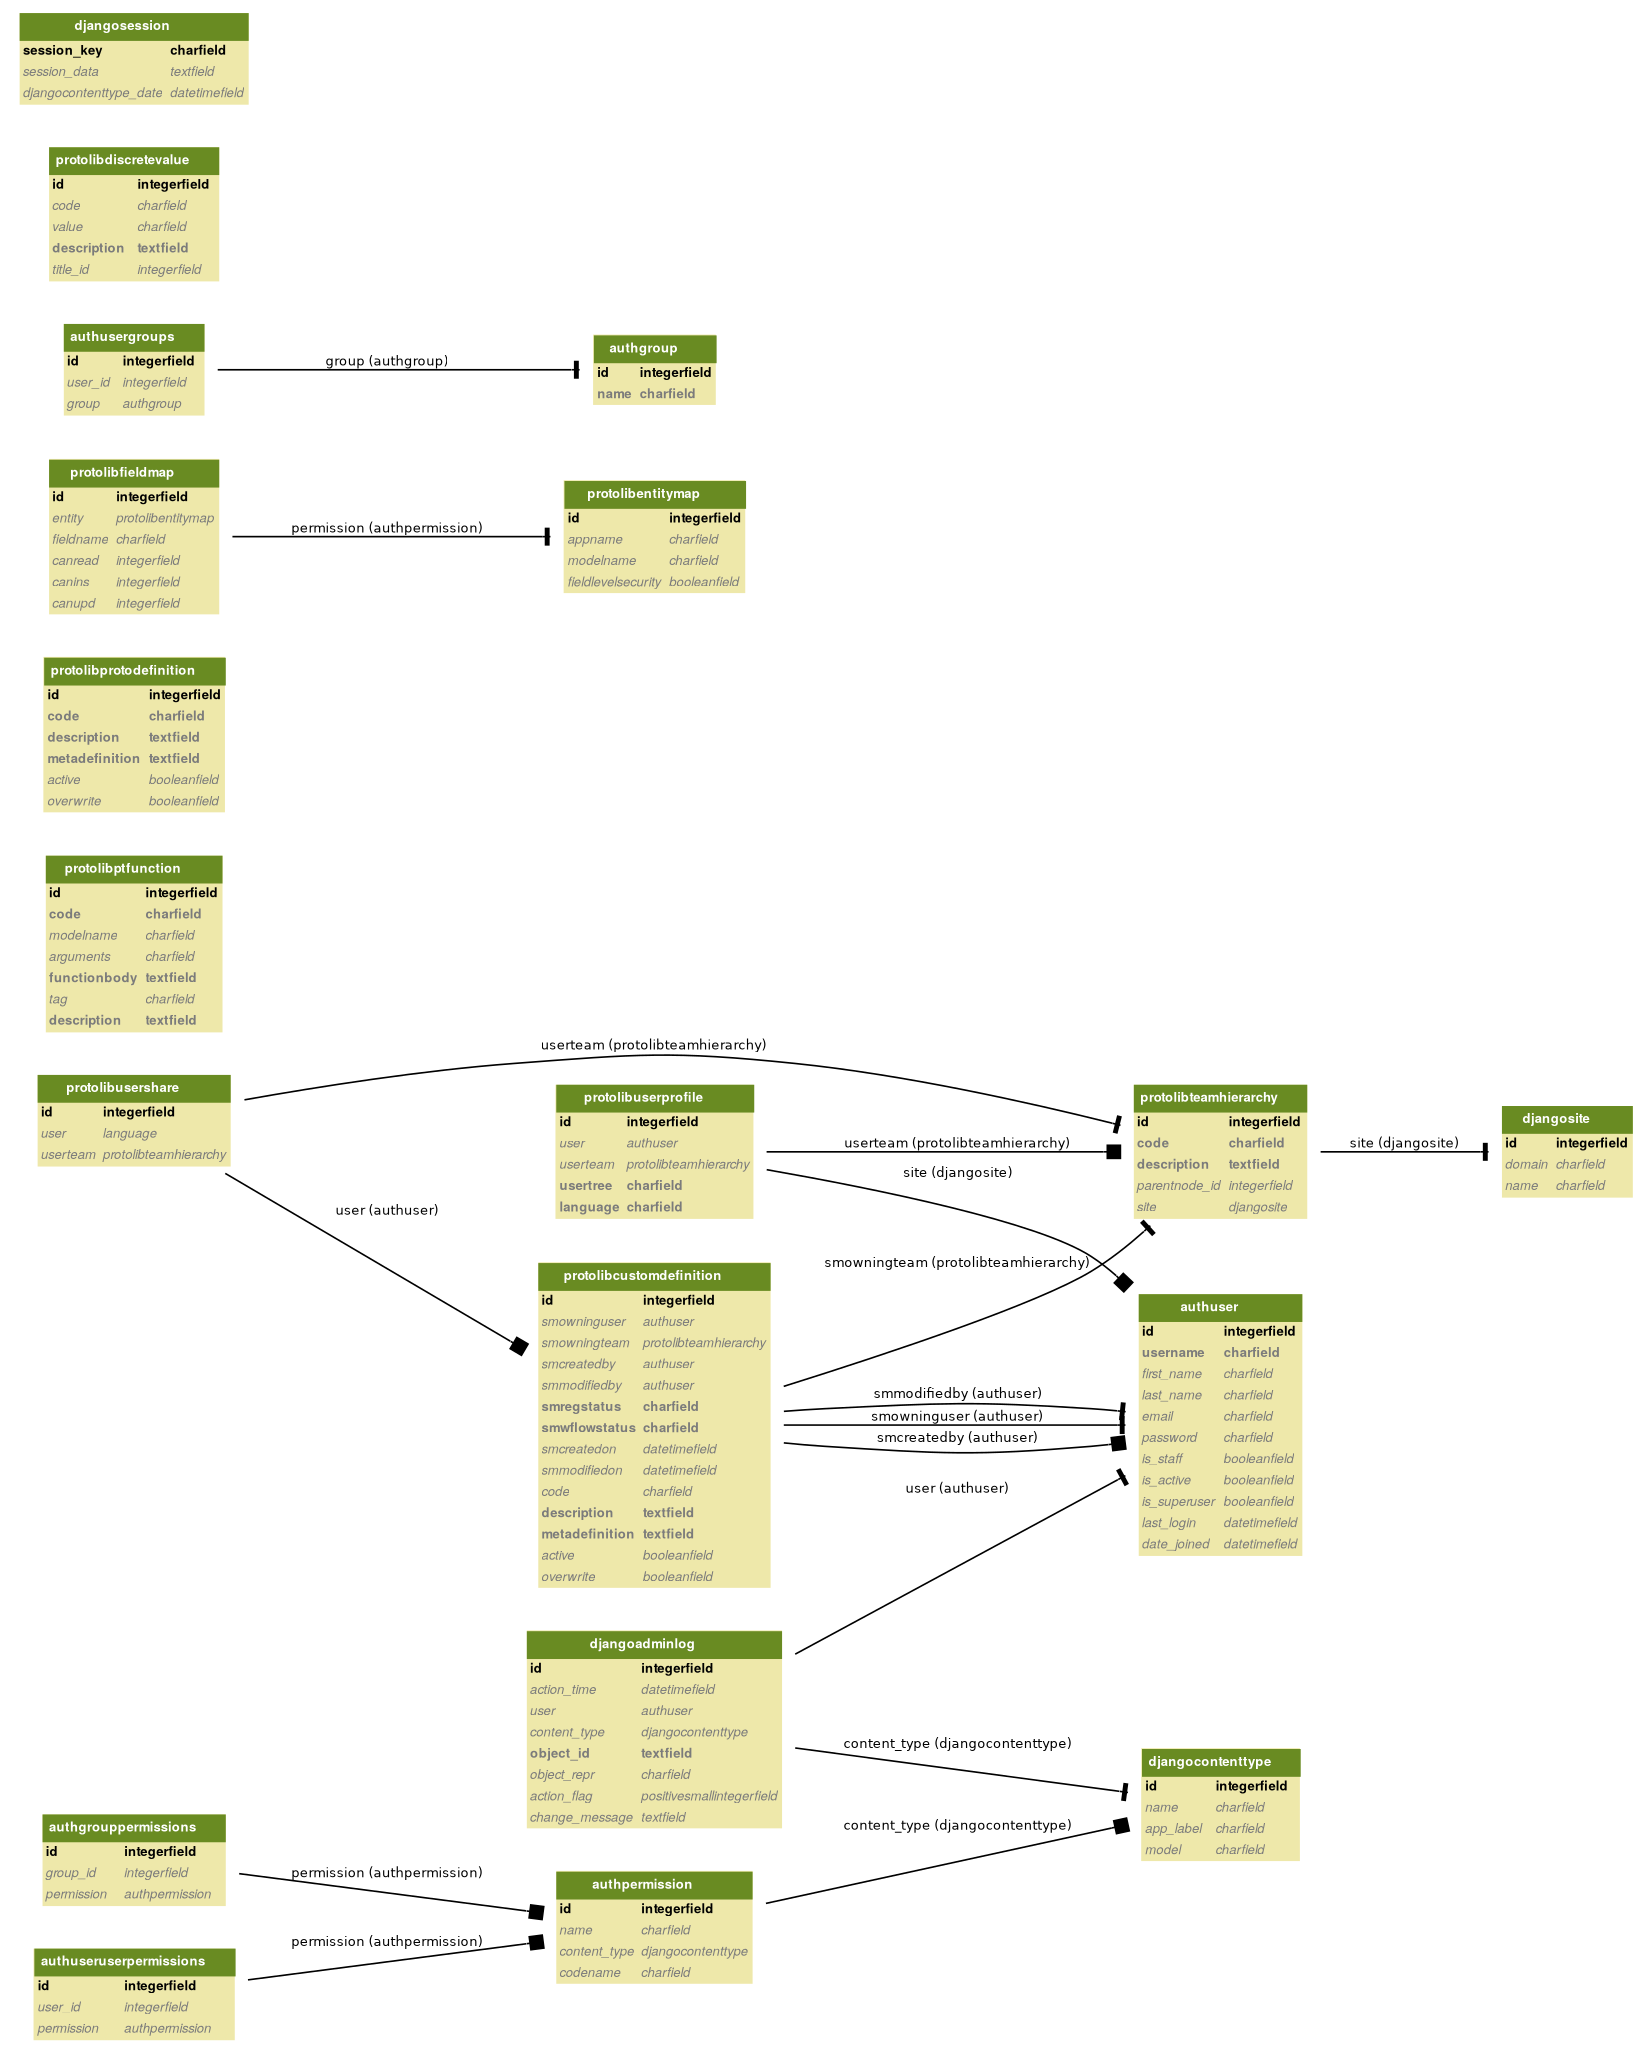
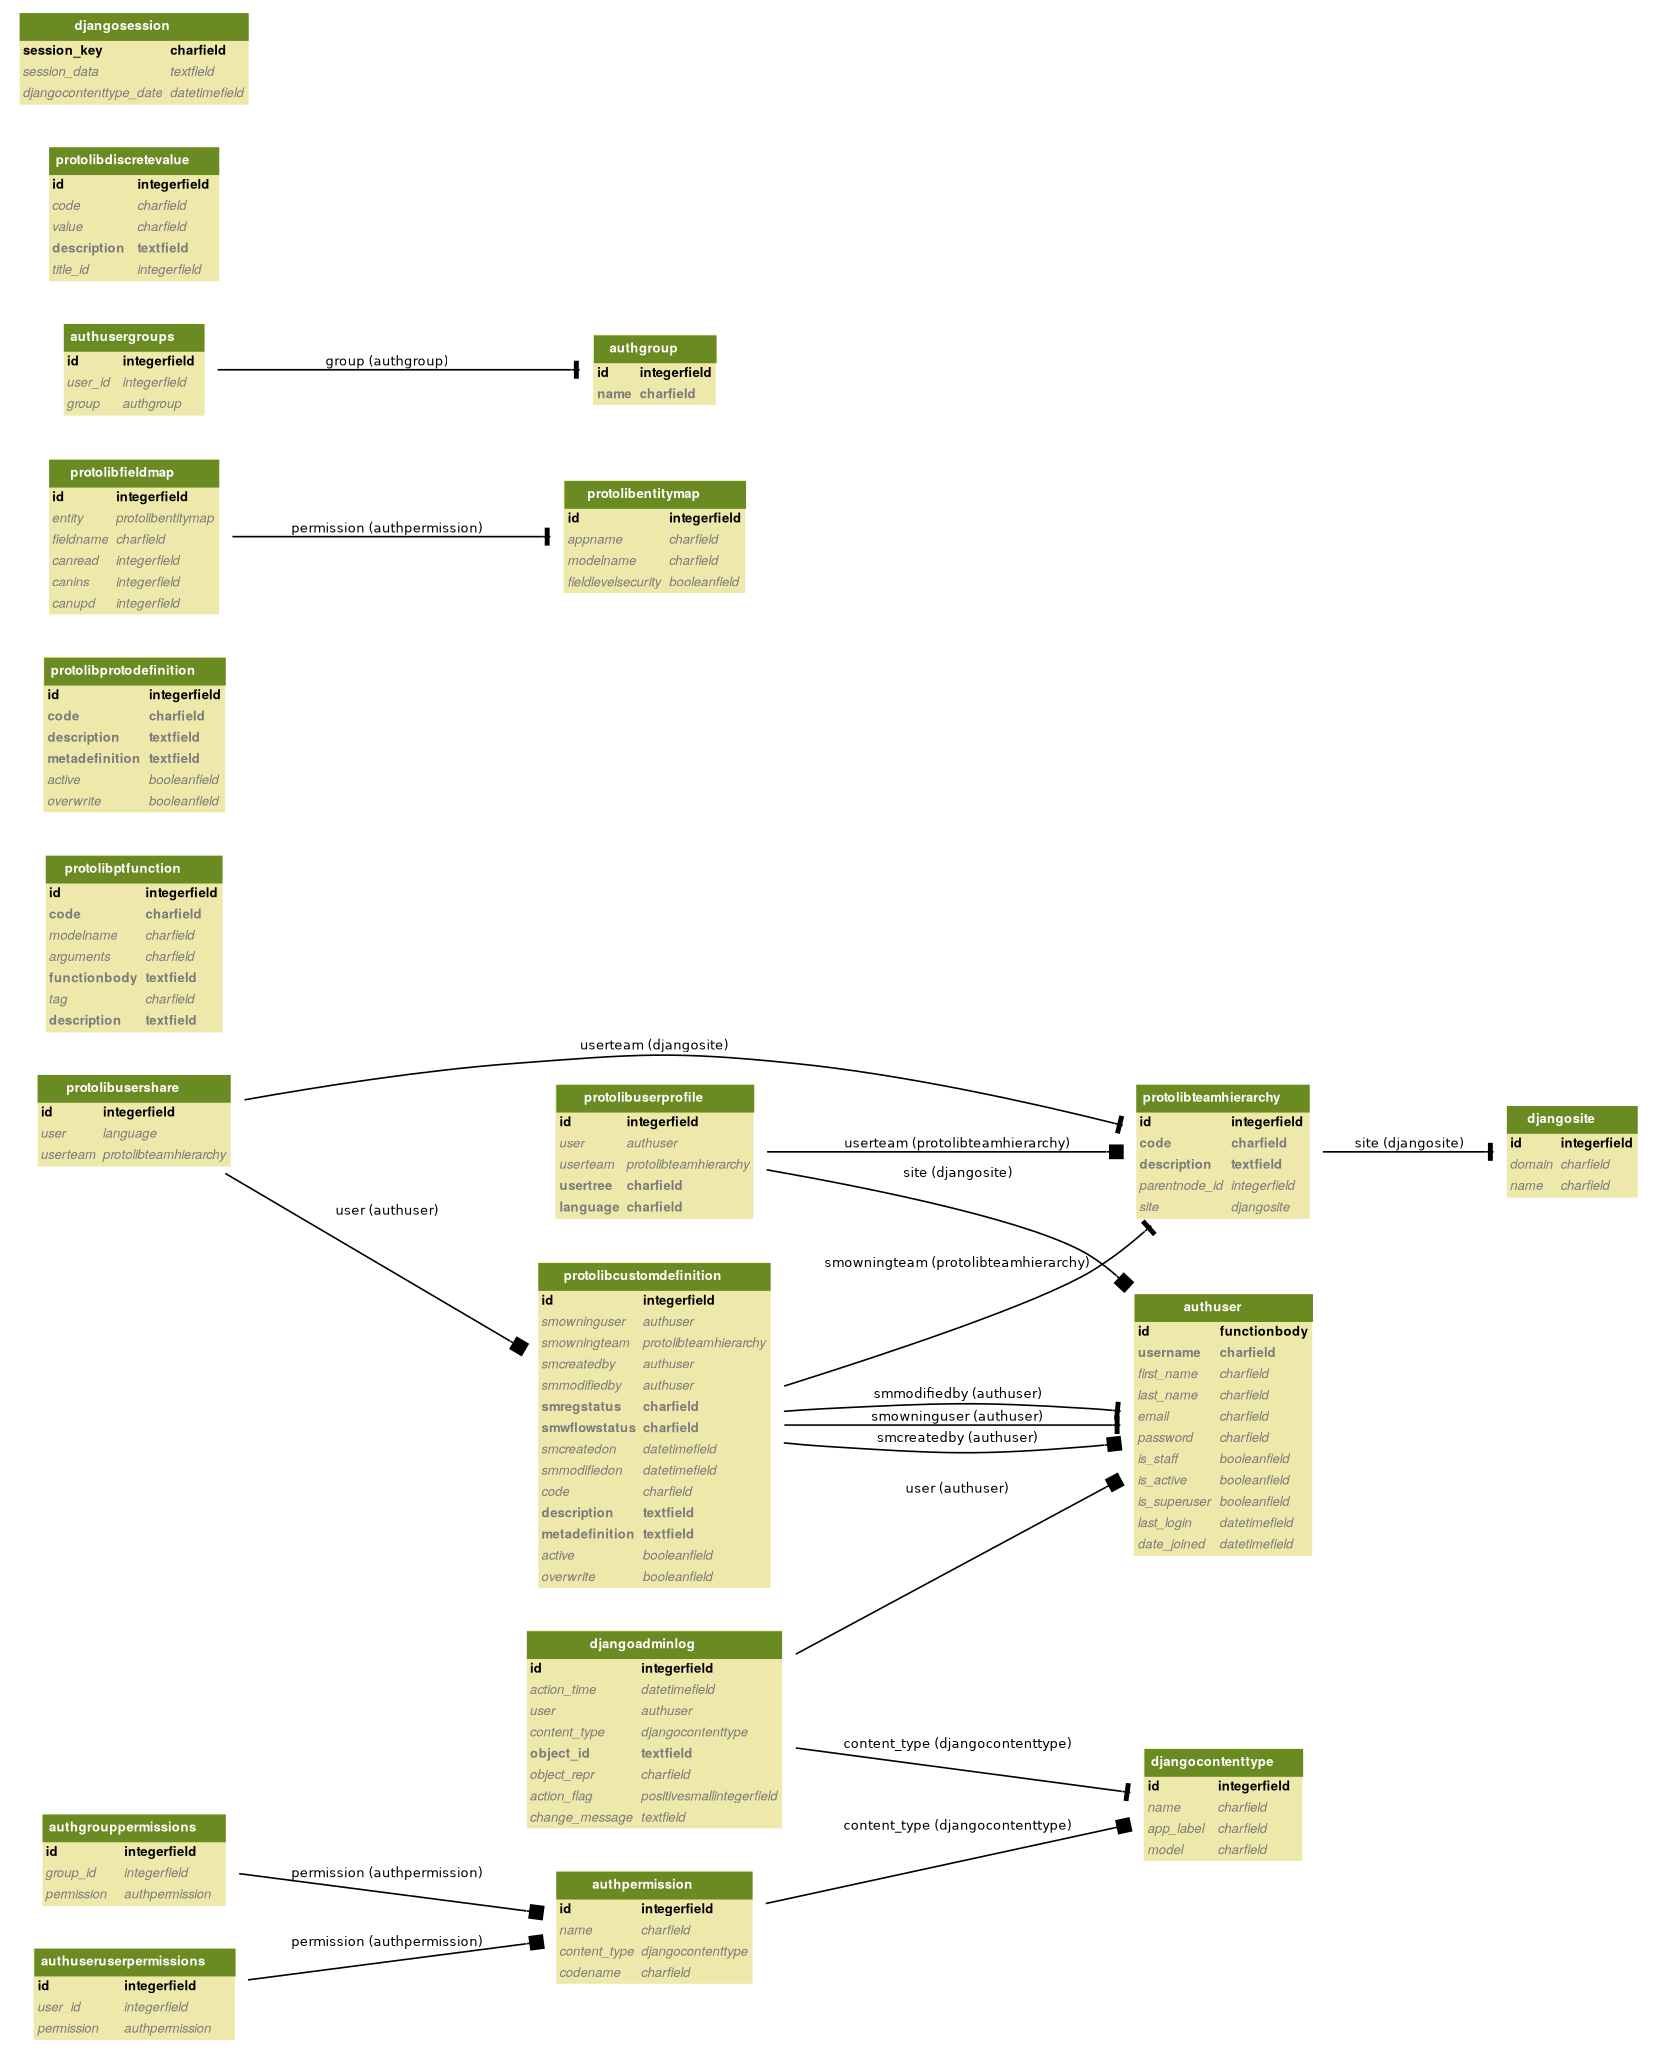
edge "protolibusershare" -> "protolibteamhierarchy": label "userteam (protolibteamhierarchy)" -> "userteam (djangosite)"
node "authuser": text "integerfield" -> "functionbody"
edge "djangoadminlog" -> "authuser": arrowhead tee -> box
